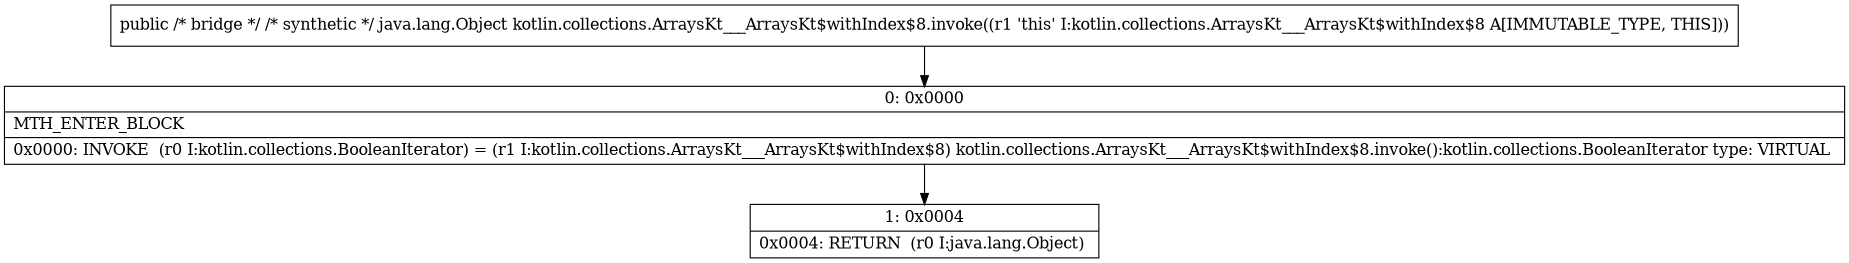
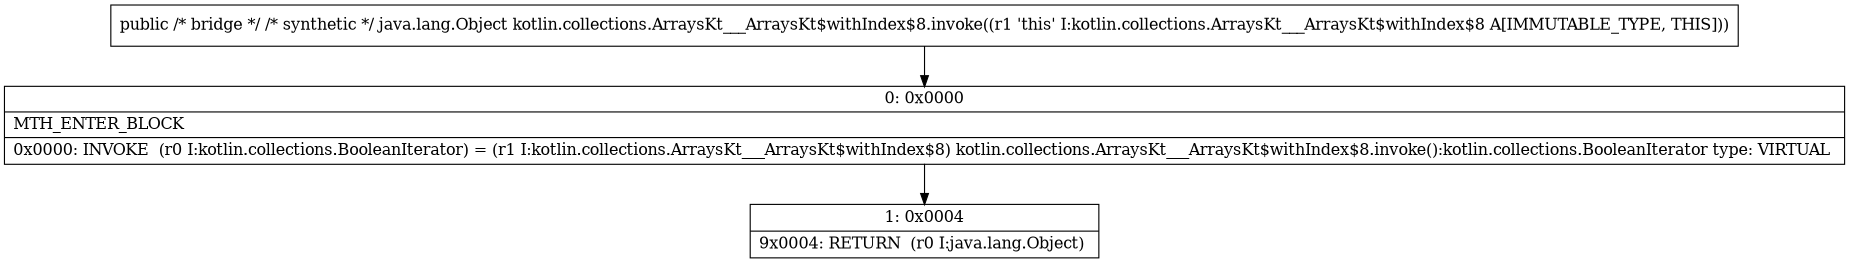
node "1: 0x0004": text "0x0004: RETURN  (r0 I:java.lang.Object)" -> "9x0004: RETURN  (r0 I:java.lang.Object)"
